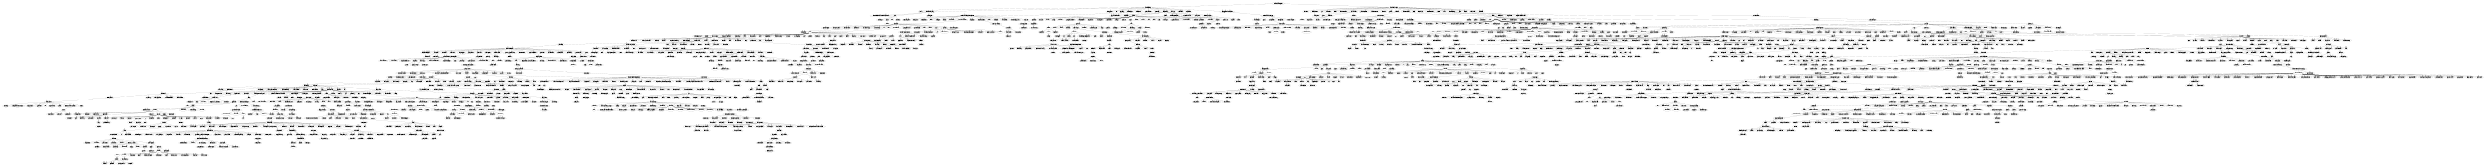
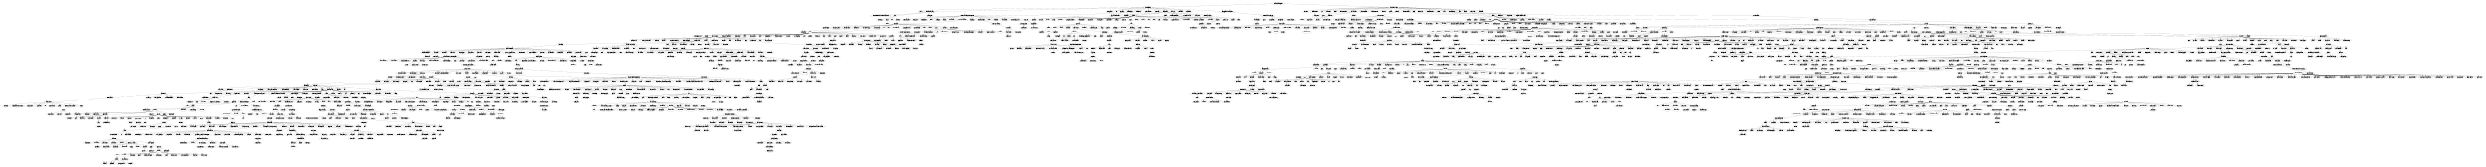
node "Die Ärzte": added
